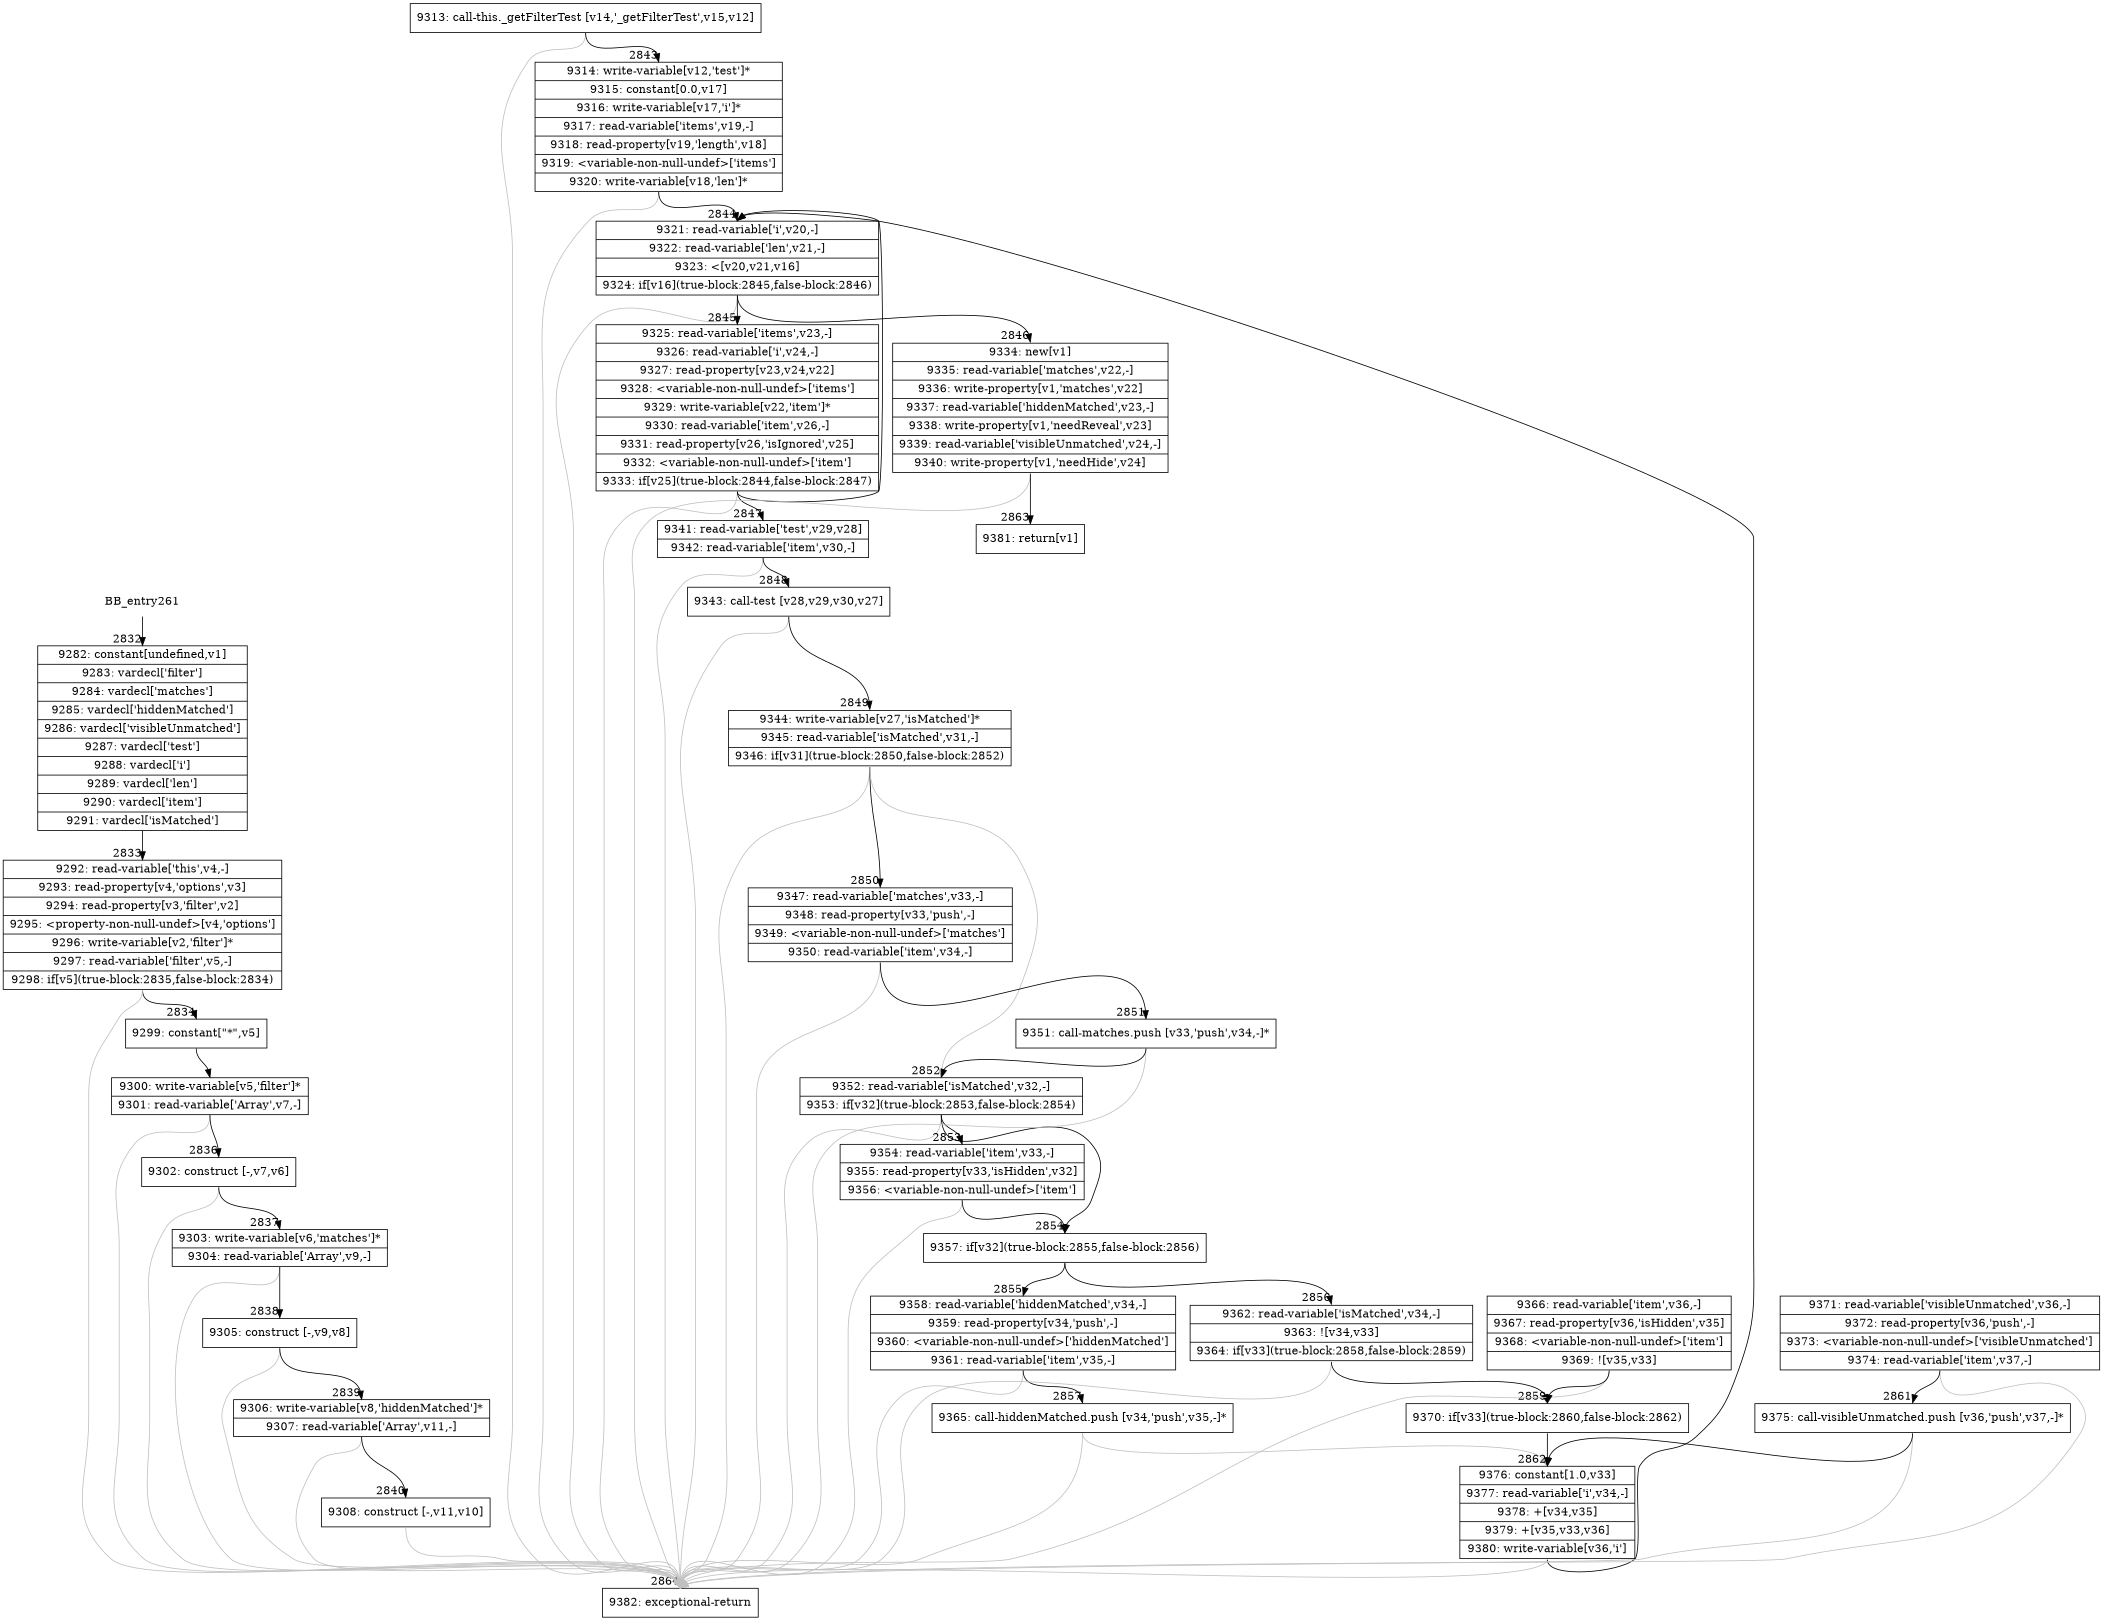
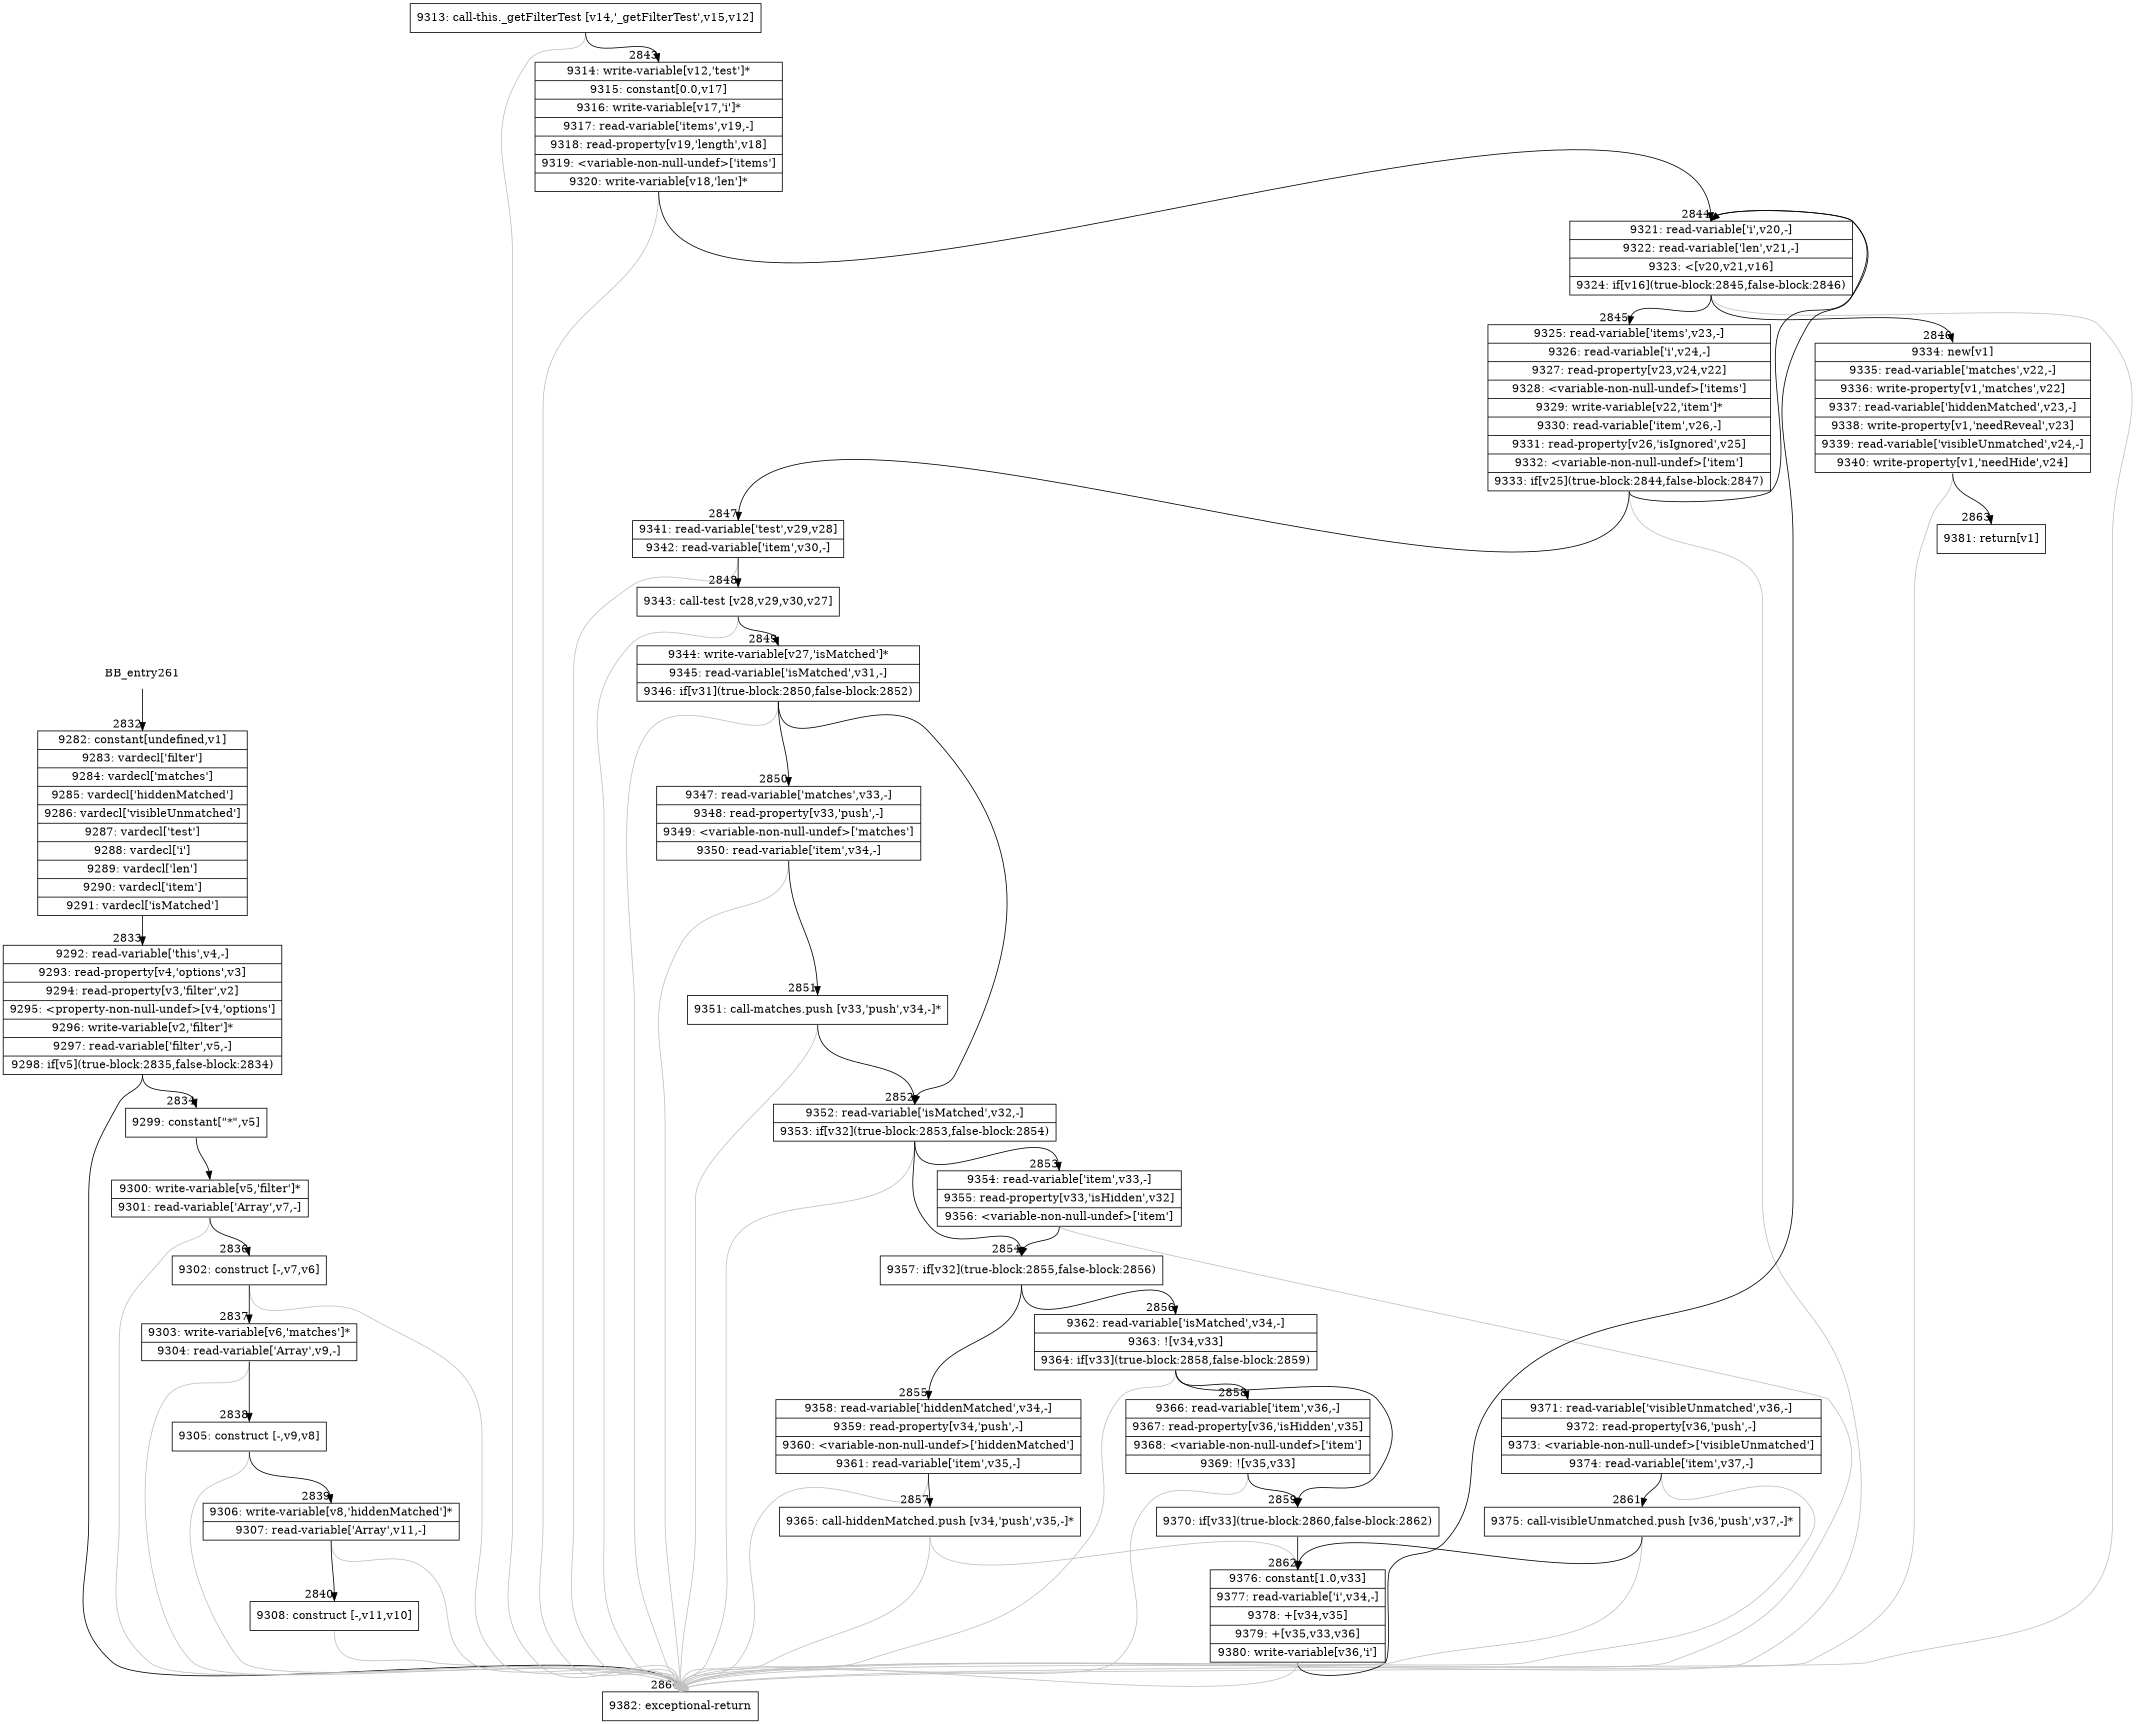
edge "9344: write-variable[v27,'isMatched']*" -> "9352: read-variable['isMatched',v32,-]": color gray -> black
edge "9362: read-variable['isMatched',v34,-]" -> "9366: read-variable['item',v36,-]": added
edge "9292: read-variable['this',v4,-]" -> "9382: exceptional-return": color gray -> black
